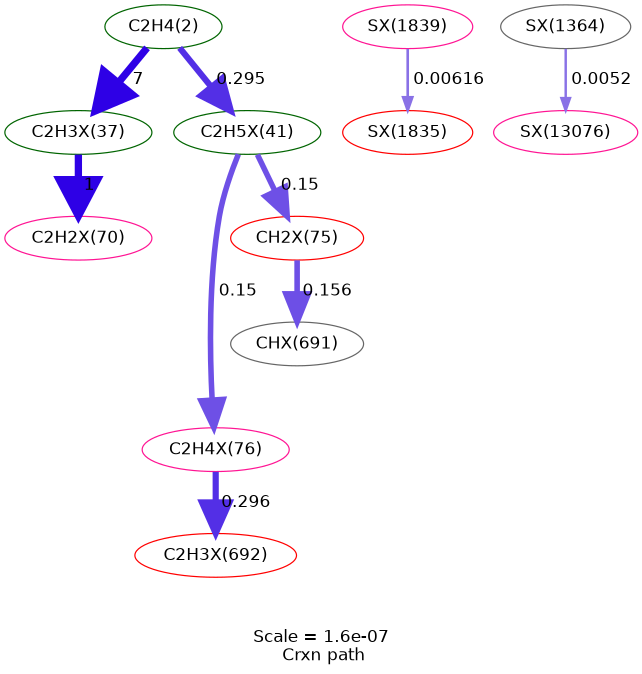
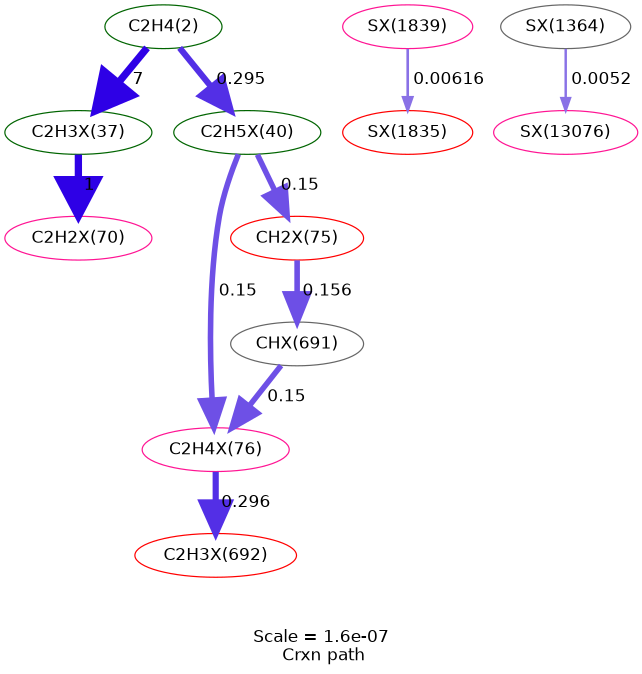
node "C2H5X(41)": label "C2H5X(41)" -> "C2H5X(40)"
edge "CHX(691)" -> "C2H4X(76)": added, label "0.15"
